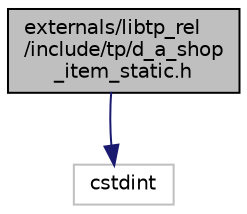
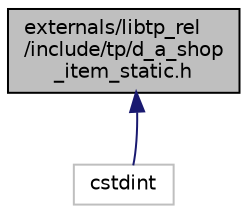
edge "externals/libtp_rel /include/tp/d_a_shop _item_static.h" -> "cstdint": reversed
